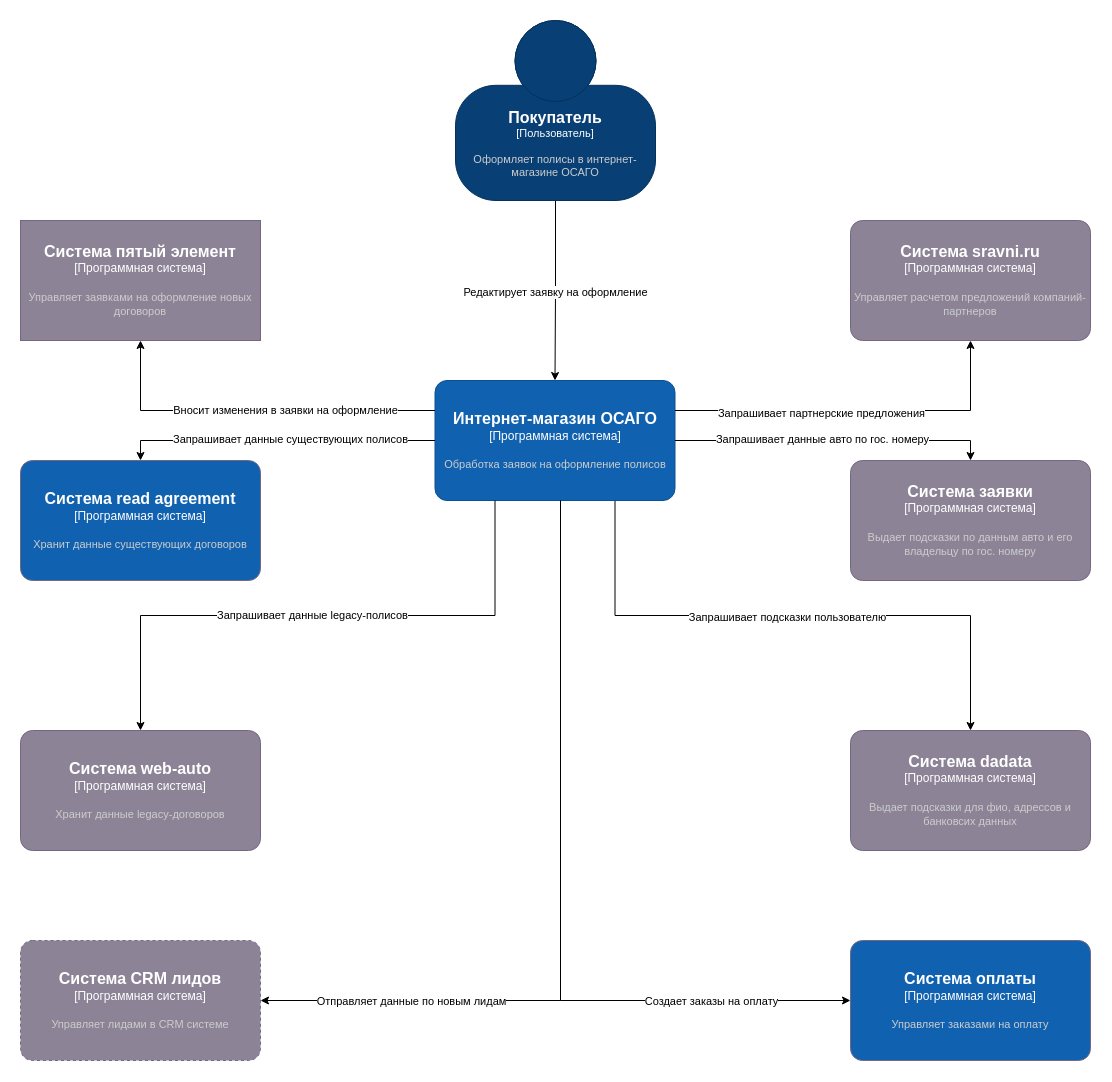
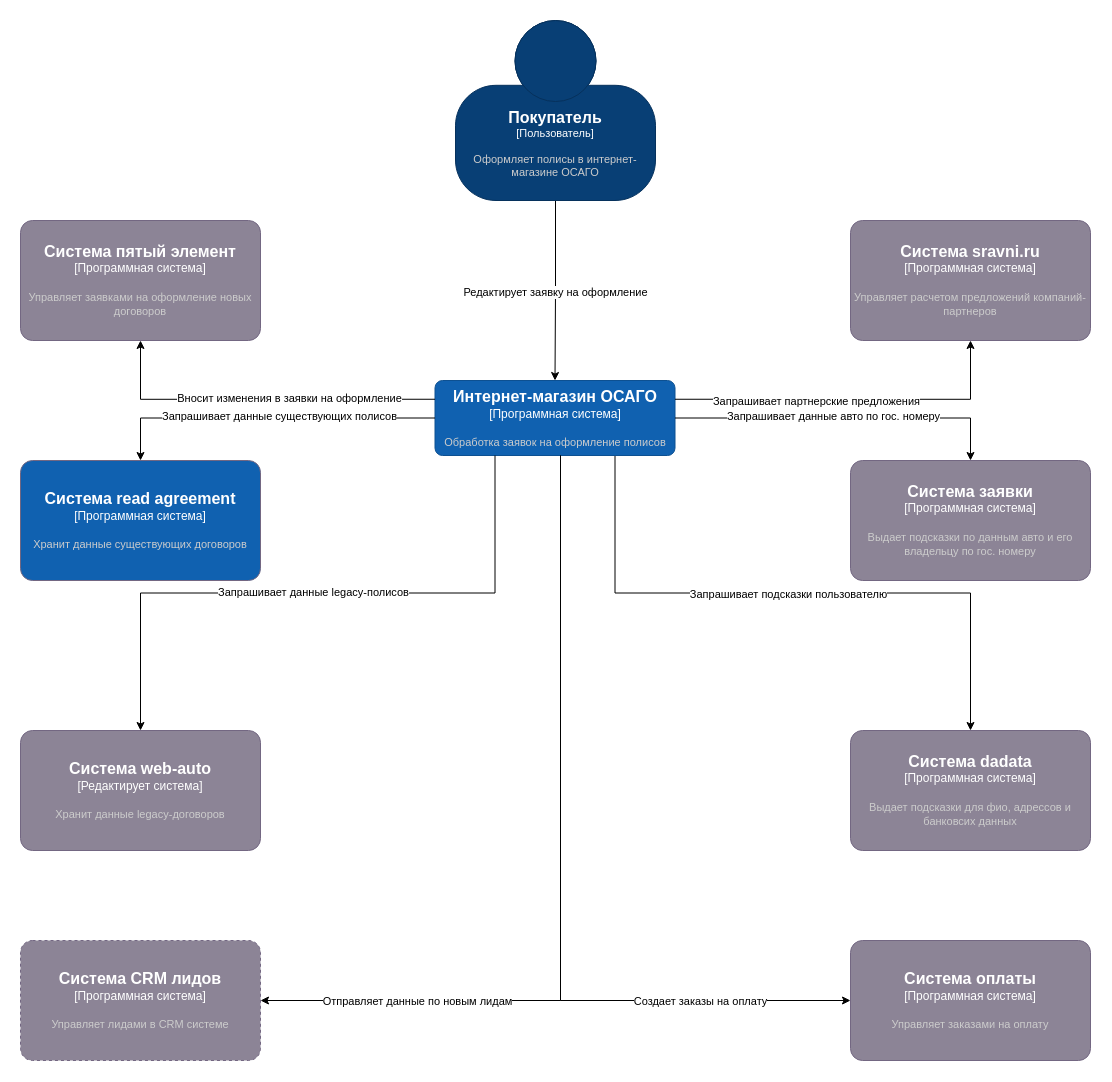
node "Система пятый элемент [Программная система] Управляет заявками на оформление новых договоров": shape rectangle -> rounded rectangle
node "Интернет-магазин ОСАГО [Программная система] Обработка заявок на оформление полисов": size 240x120 -> 240x75
node "Система web-auto [Программная система] Хранит данные legacy-договоров": label "Система web-auto [Программная система] Хранит данные legacy-договоров" -> "Система web-auto [Редактирует система] Хранит данные legacy-договоров"
node "Система оплаты [Программная система] Управляет заказами на оплату": fillcolor #1061b0 -> #8c8496
